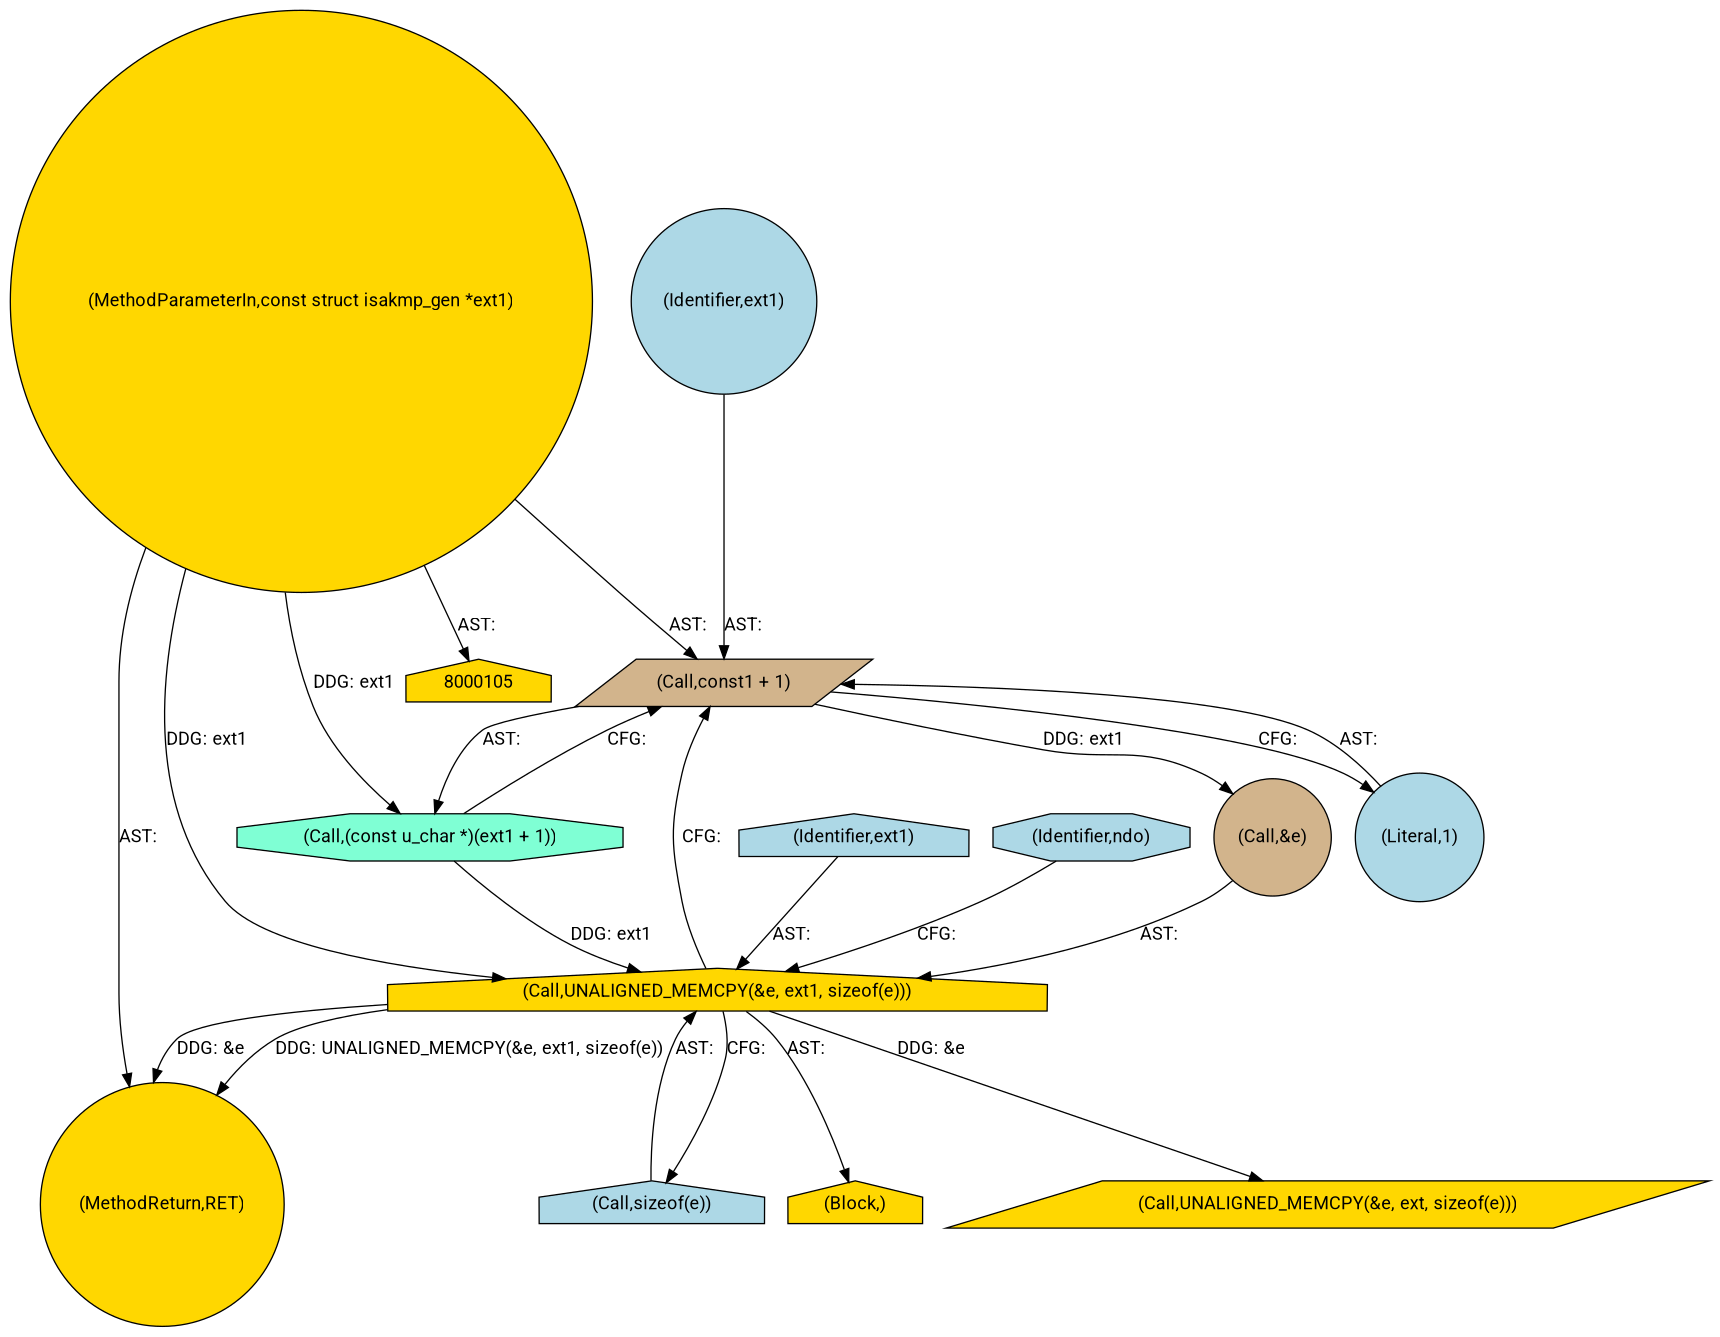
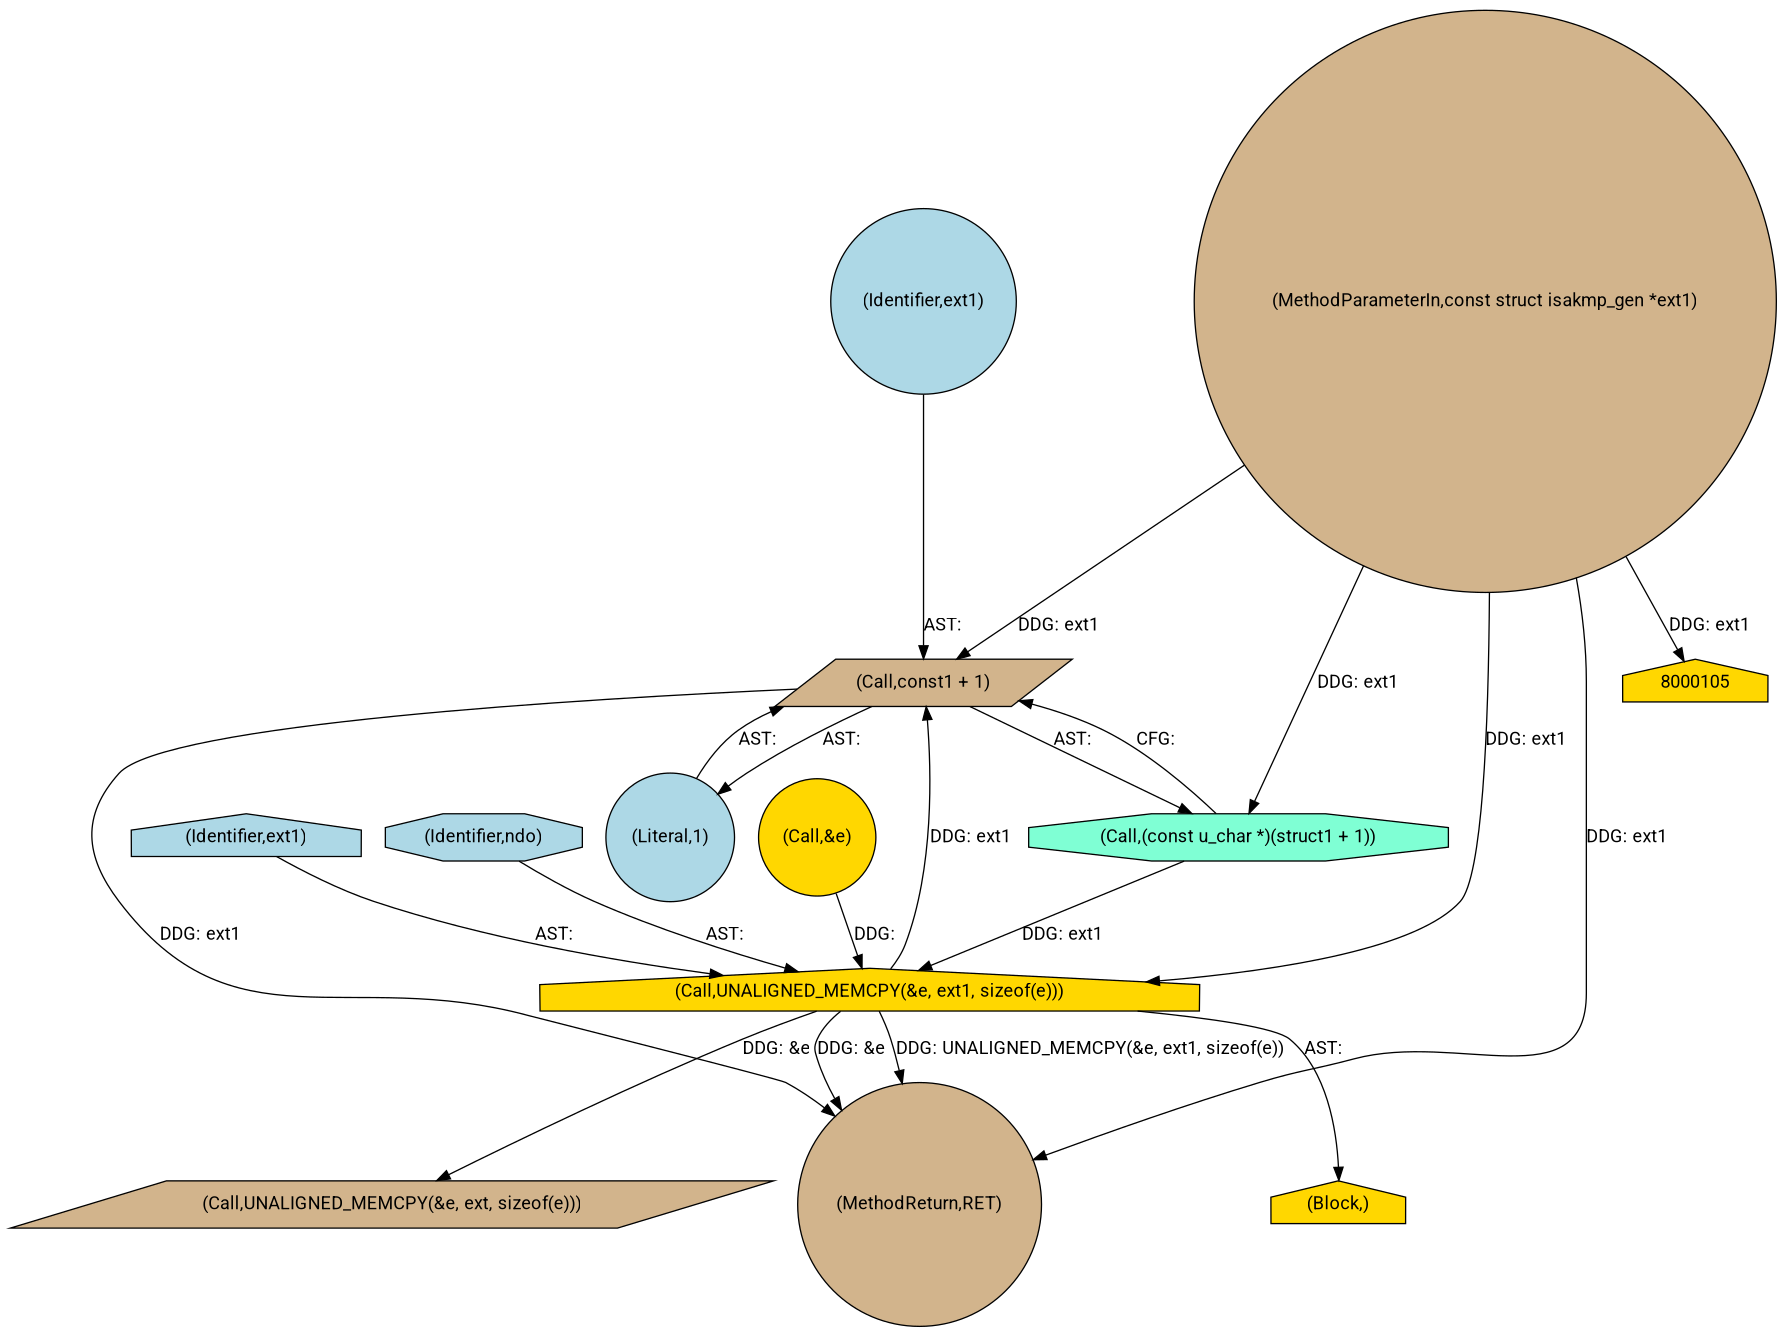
node "(MethodParameterIn,const struct isakmp_gen *ext1)": fillcolor gold -> tan
edge "(MethodParameterIn,const struct isakmp_gen *ext1)" -> "8000105": label "AST: " -> "DDG: ext1"
edge "(MethodParameterIn,const struct isakmp_gen *ext1)" -> "(Call,const1 + 1)": label "AST: " -> "DDG: ext1"
edge "(Call,const1 + 1)" -> "(Literal,1)": label "CFG: " -> "AST: "
edge "(Call,const1 + 1)" -> "(Call,&e)": now "(Call,const1 + 1)" -> "(MethodReturn,RET)"
edge "(MethodParameterIn,const struct isakmp_gen *ext1)" -> "(MethodReturn,RET)": label "AST: " -> "DDG: ext1"
node "(Call,(const u_char *)(ext1 + 1))": label "(Call,(const u_char *)(ext1 + 1))" -> "(Call,(const u_char *)(struct1 + 1))"
edge "(Call,UNALIGNED_MEMCPY(&e, ext1, sizeof(e)))" -> "(Call,const1 + 1)": label "CFG: " -> "DDG: ext1"
node "(Call,&e)": fillcolor tan -> gold
edge "(Identifier,ndo)" -> "(Call,UNALIGNED_MEMCPY(&e, ext1, sizeof(e)))": label "CFG: " -> "AST: "
edge "(Call,&e)" -> "(Call,UNALIGNED_MEMCPY(&e, ext1, sizeof(e)))": label "AST: " -> "DDG: "
node "(MethodReturn,RET)": fillcolor gold -> tan
node "(Call,sizeof(e))": removed
node "(Call,UNALIGNED_MEMCPY(&e, ext, sizeof(e)))": fillcolor gold -> tan
